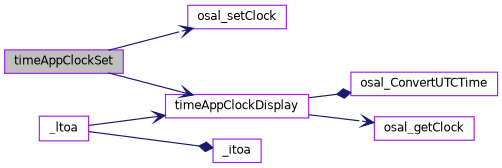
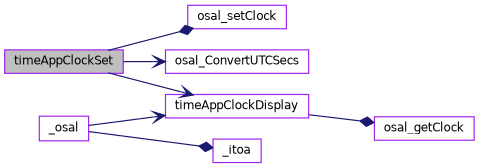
edge "timeAppClockSet" -> "osal_setClock": arrowhead vee -> diamond
node "osal_ConvertUTCSecs": added
node "osal_ConvertUTCTime": removed
edge "timeAppClockDisplay" -> "osal_getClock": arrowhead vee -> diamond
node "_ltoa": label "_ltoa" -> "_osal"
